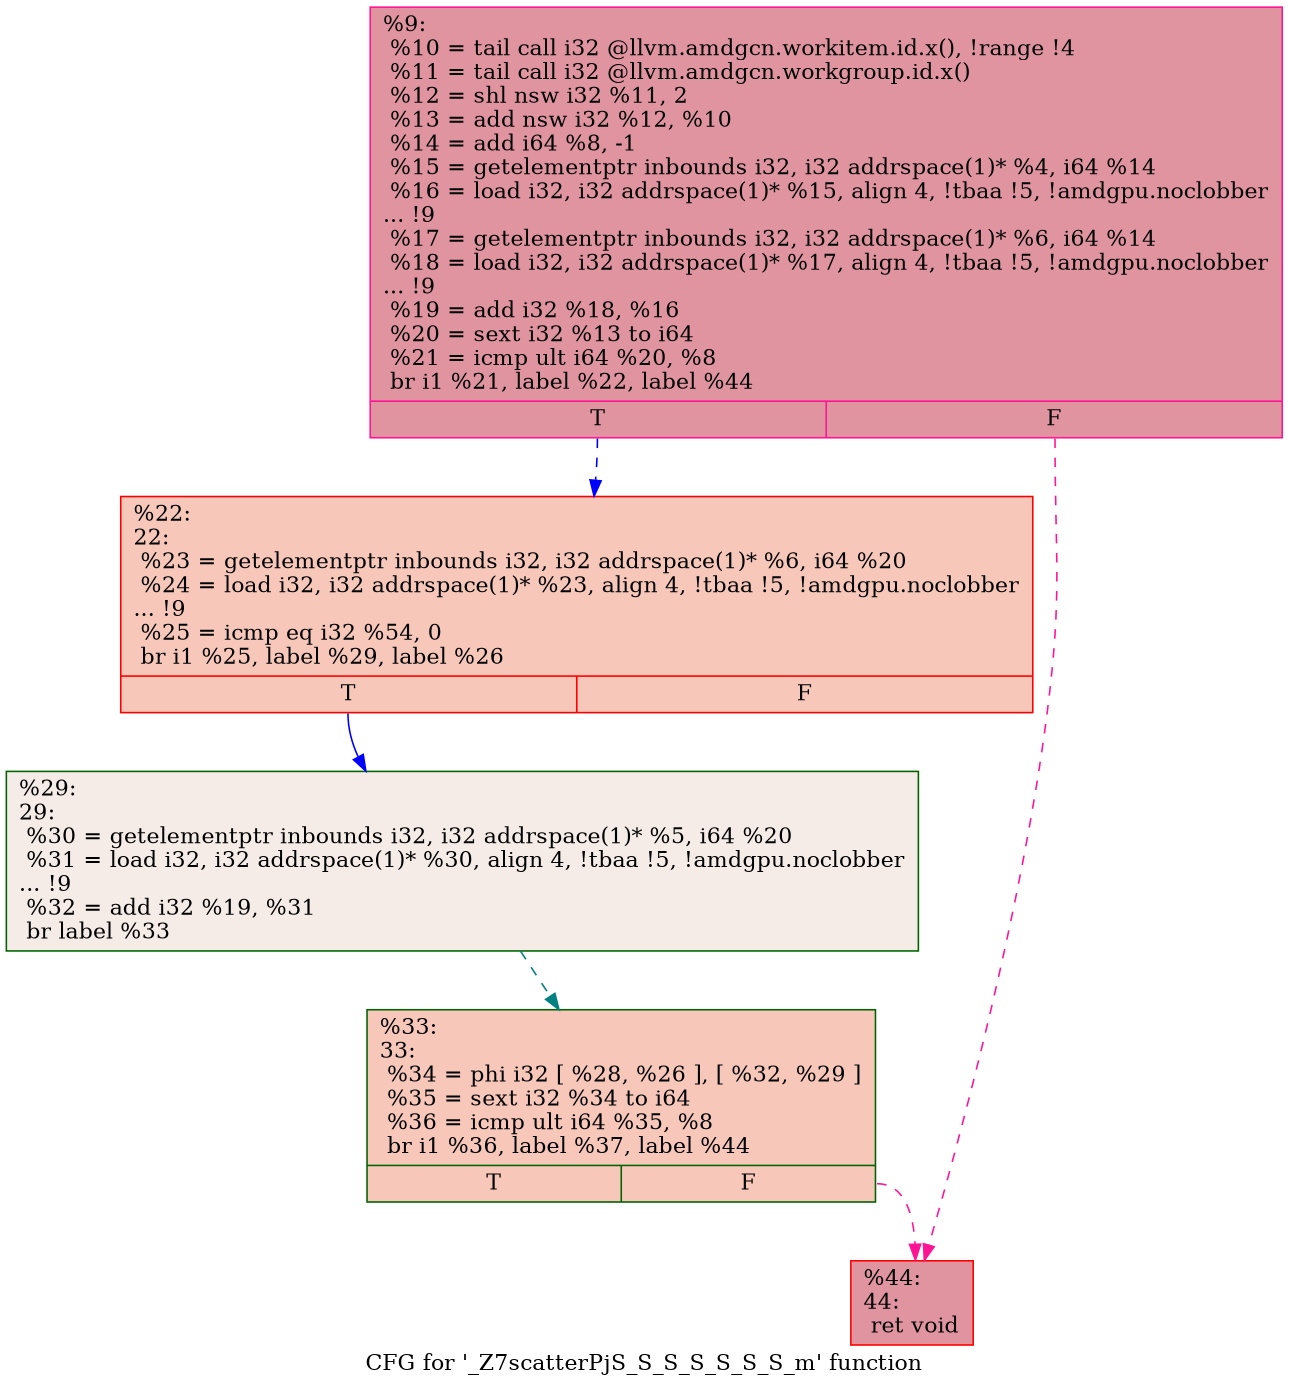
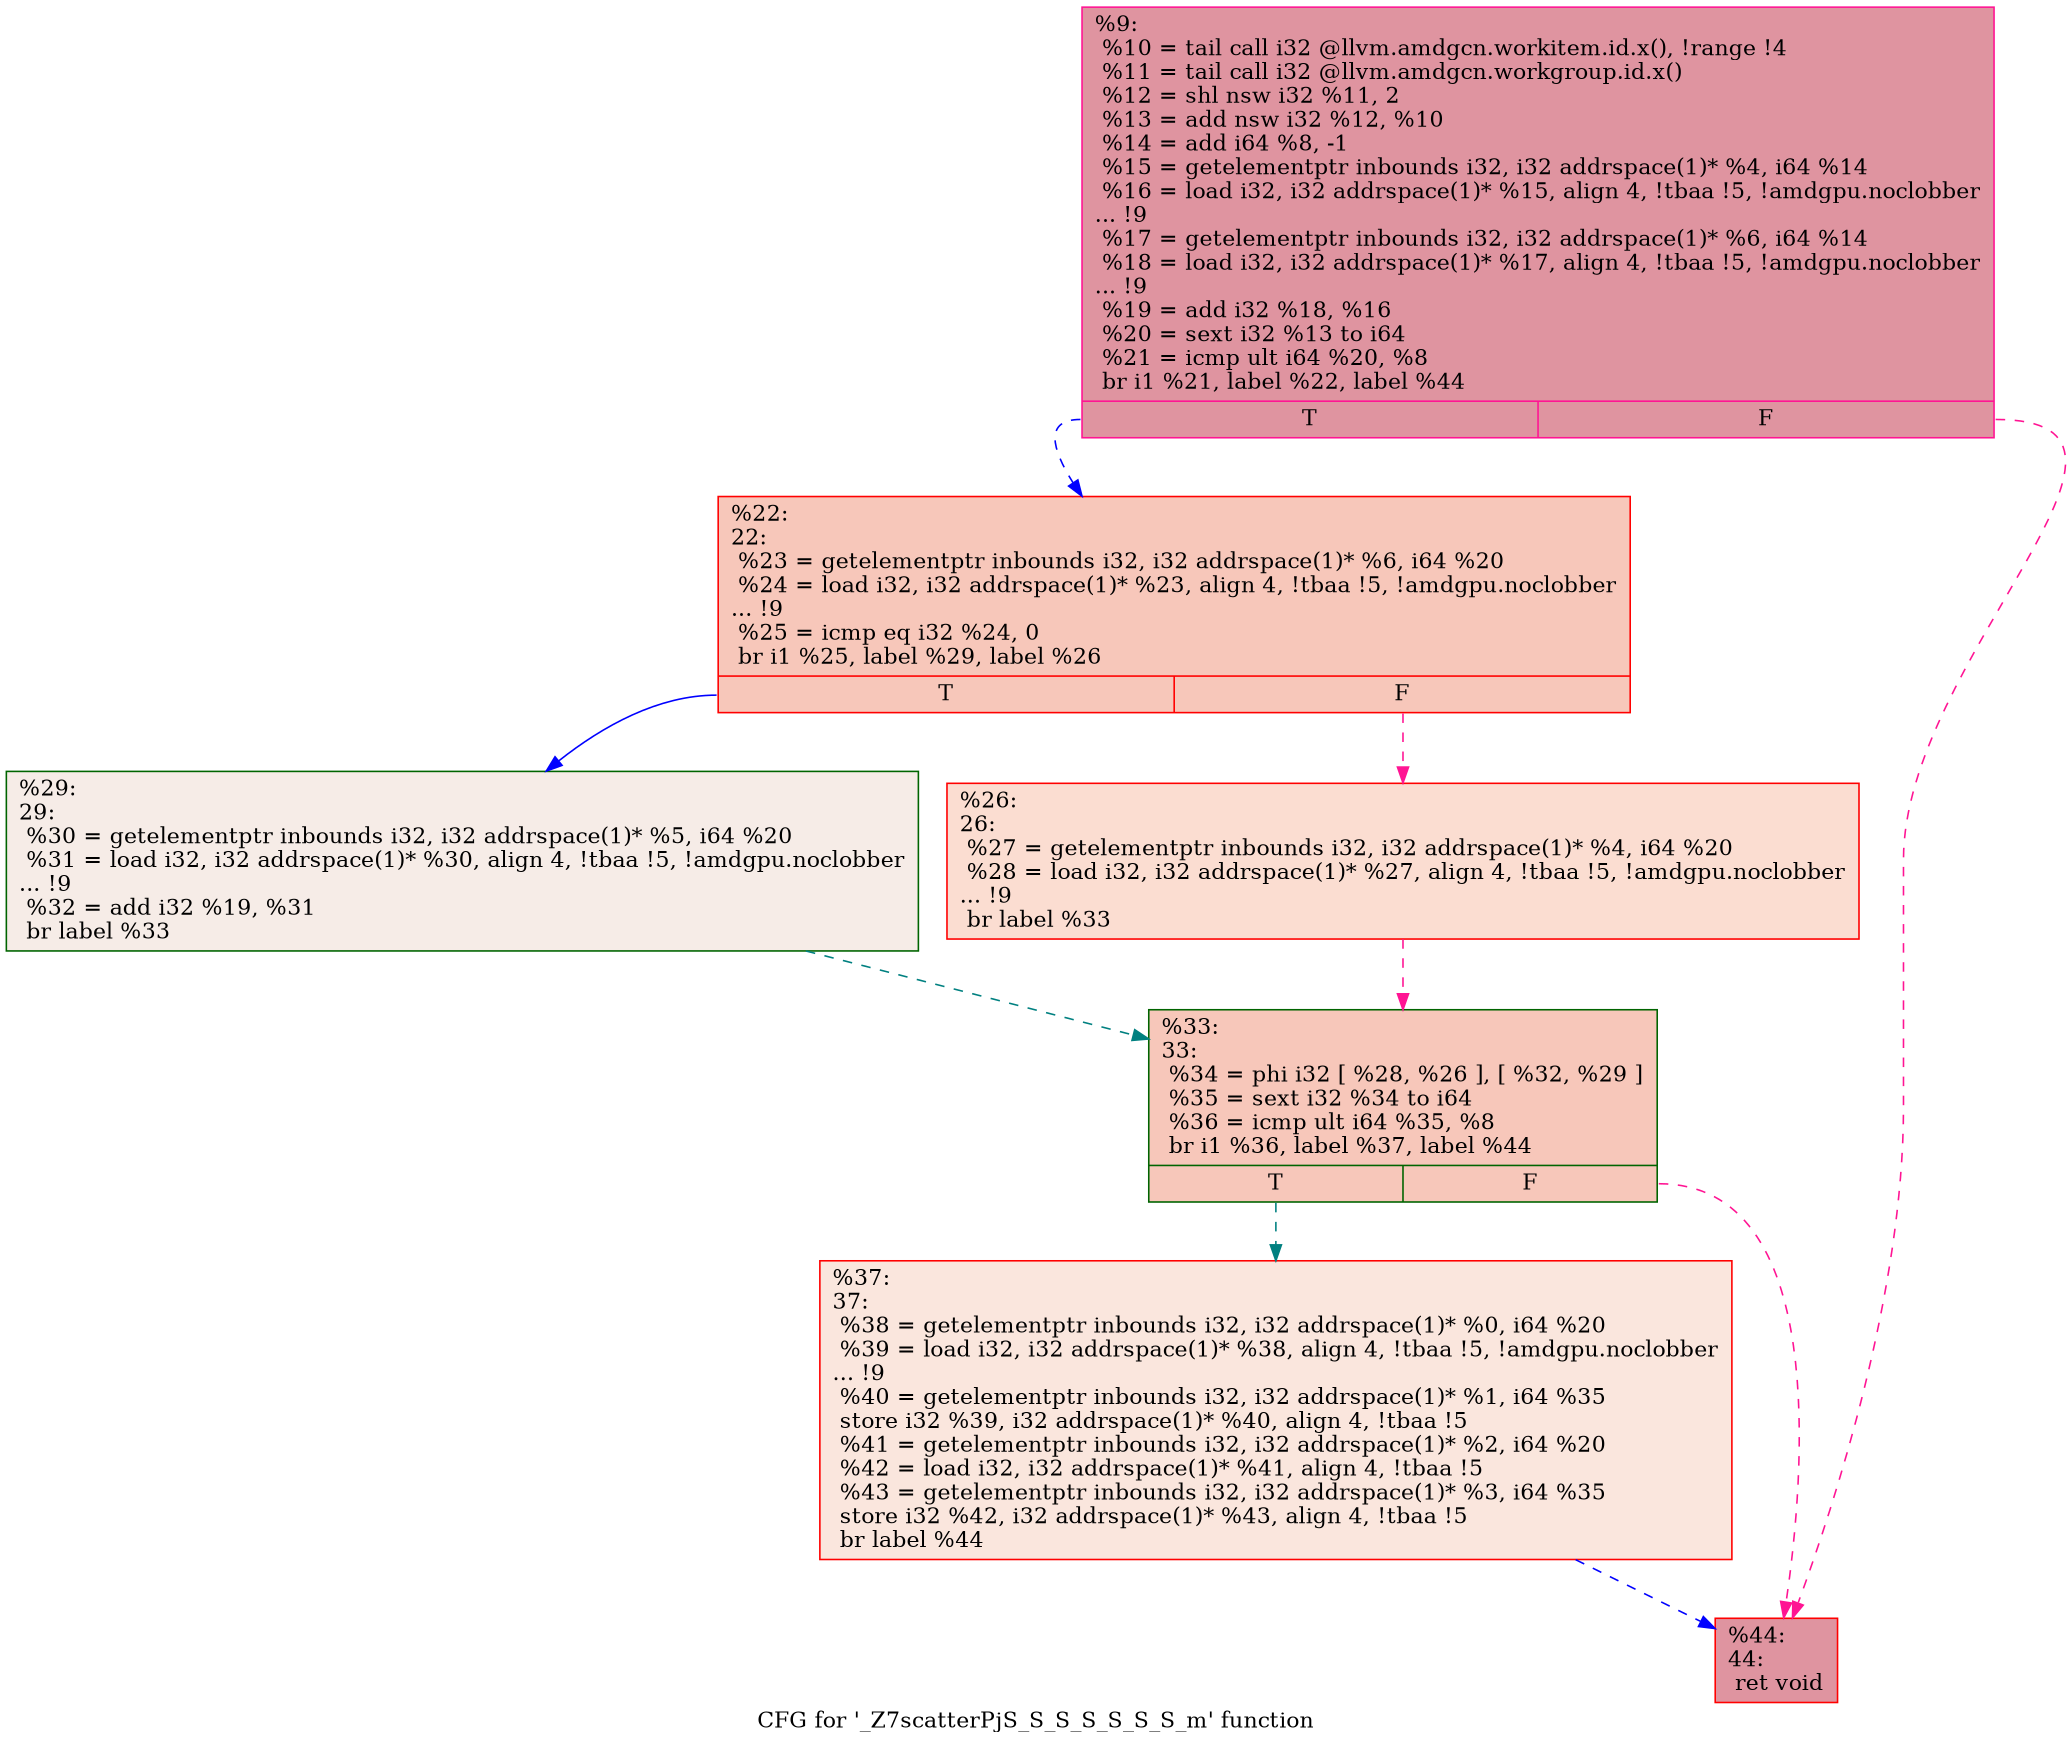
node "%22:": text "%25 = icmp eq i32 %54, 0" -> "%25 = icmp eq i32 %24, 0"
node "%26:": added
node "%37:": added
